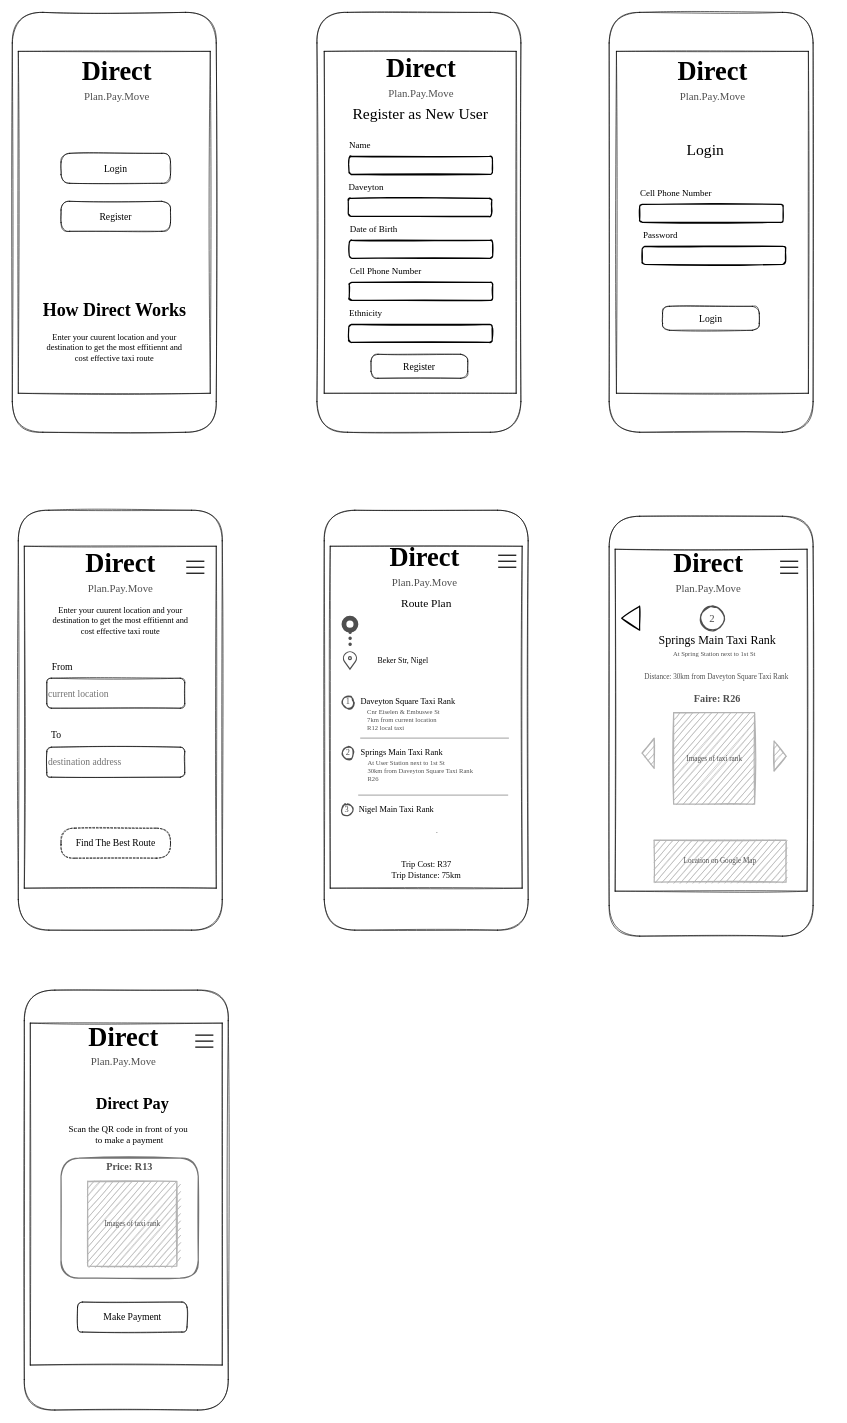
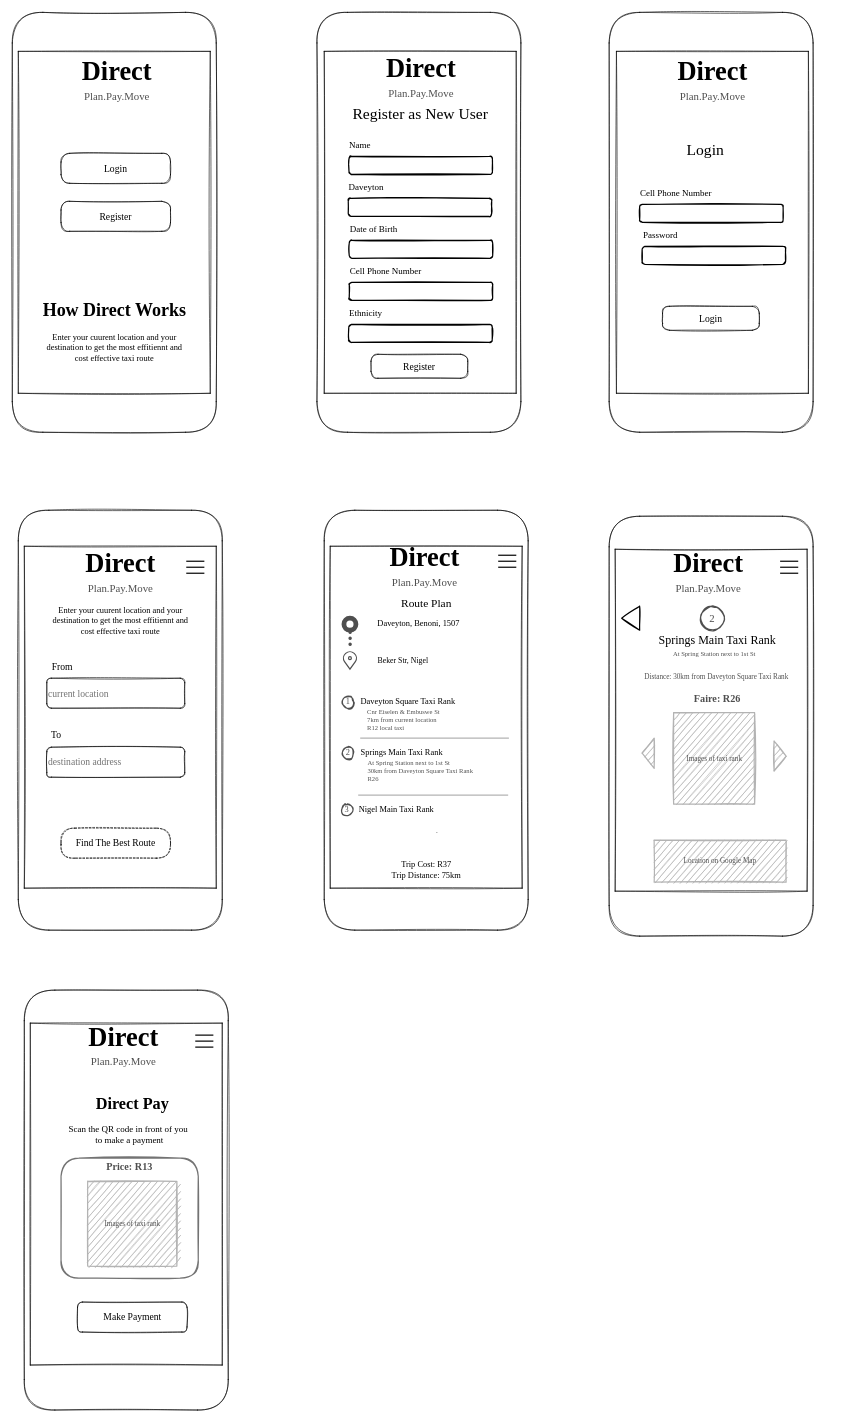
node "Daveyton, Benoni, 1507": added
node "At User Station next to 1st St 30km from Daveyton Square Taxi Rank R26": label "At User Station next to 1st St 30km from Daveyton Square Taxi Rank R26" -> "At Spring Station next to 1st St 30km from Daveyton Square Taxi Rank R26"
